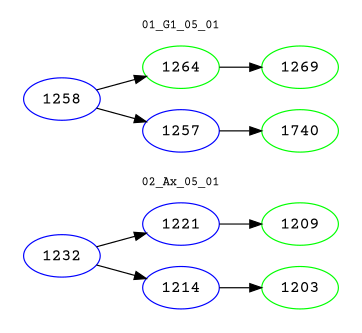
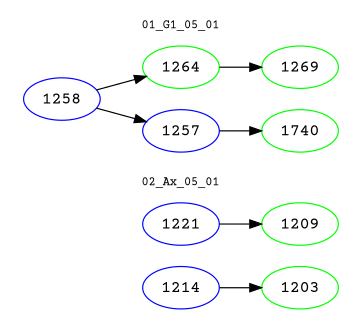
node "1232": removed
